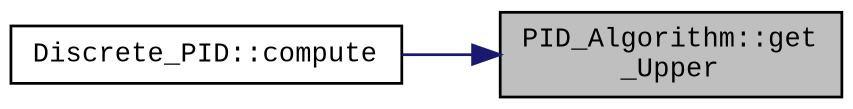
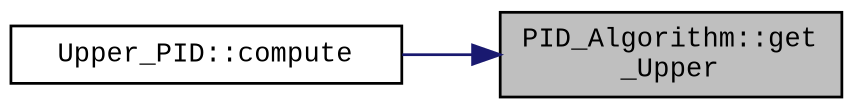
node "Discrete_PID::compute": label "Discrete_PID::compute" -> "Upper_PID::compute"
